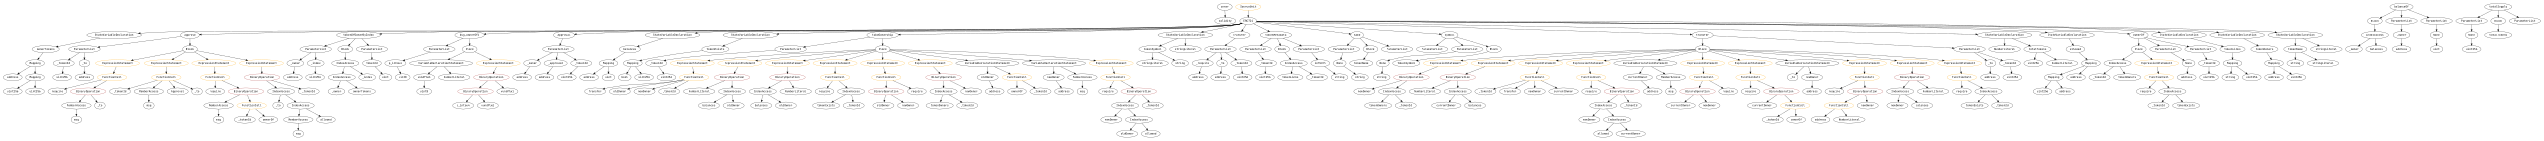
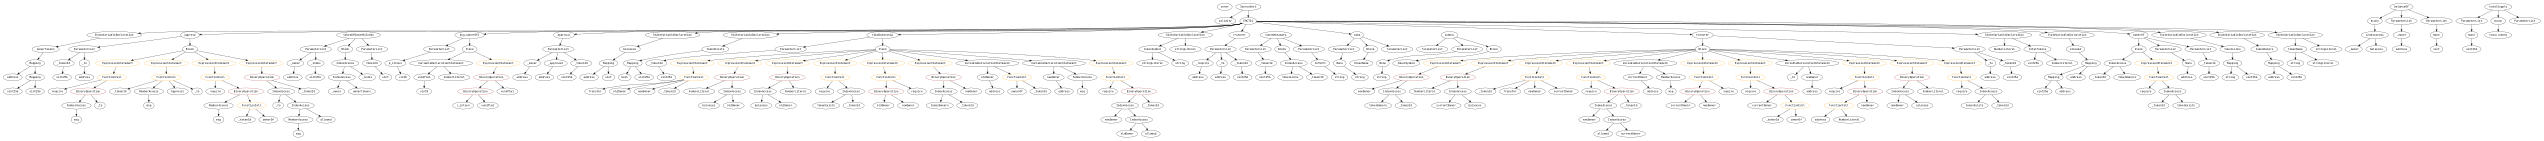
node "SourceUnit": color orange -> black
edge "Enter" -> "solidity": now "SourceUnit" -> "solidity"
edge "ERC721" -> "tokenMetadata": removed
edge "ERC721" -> "symbol": removed
edge "ERC721" -> "tokenOfOwnerByIndex": removed
